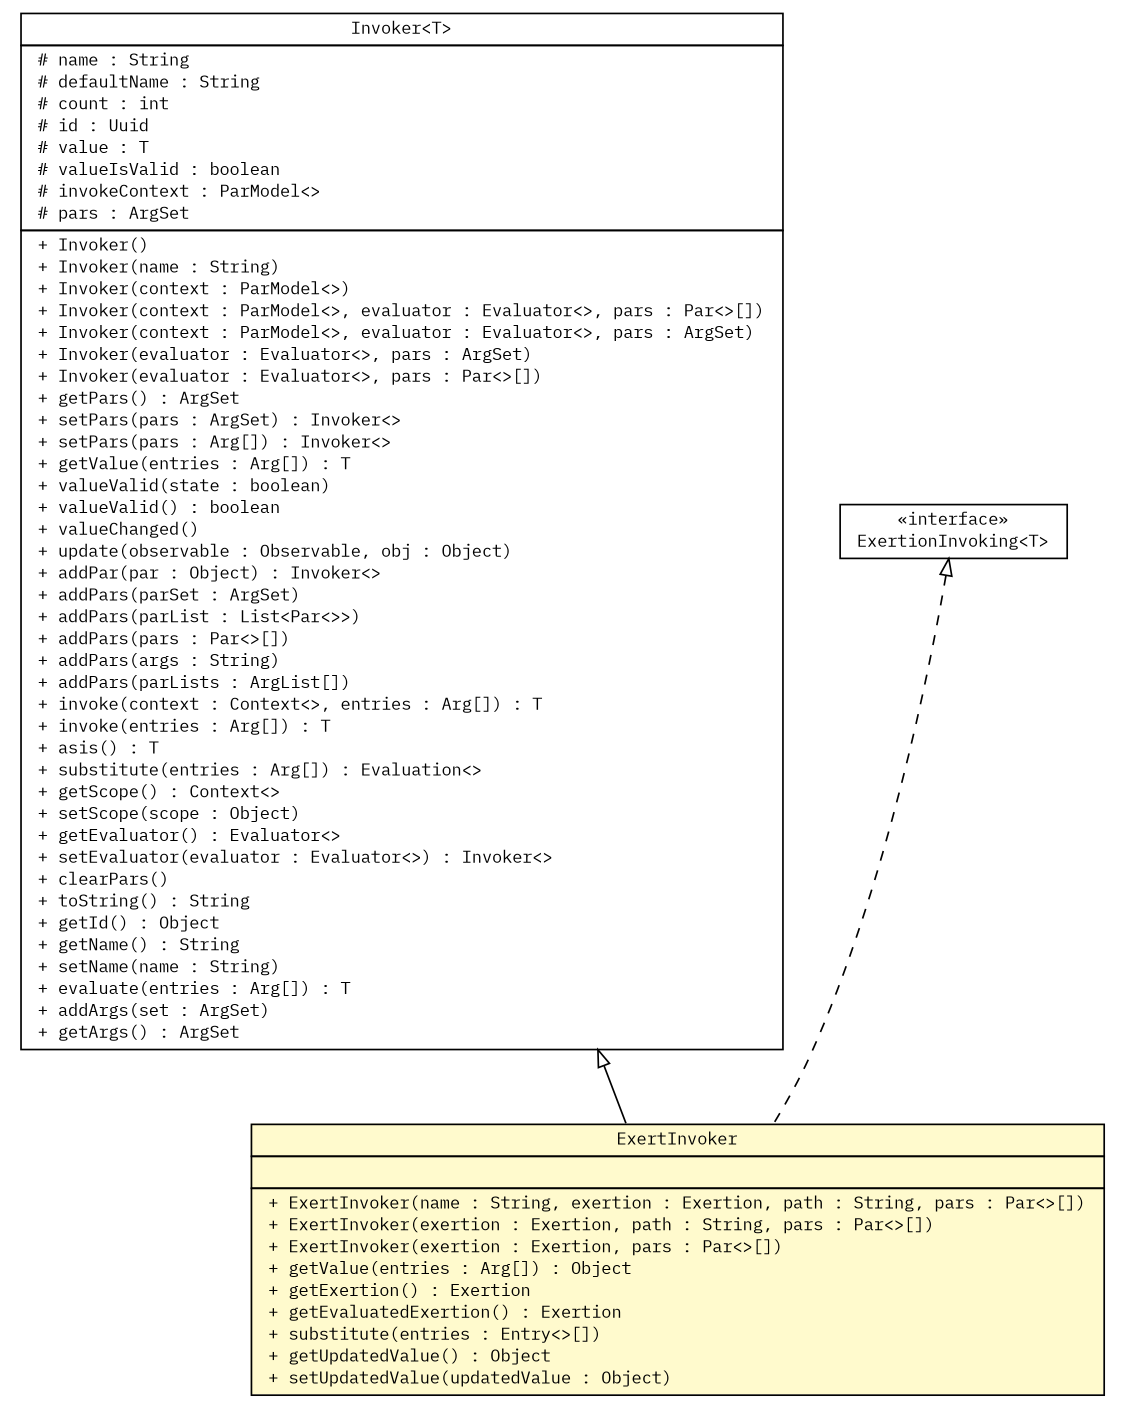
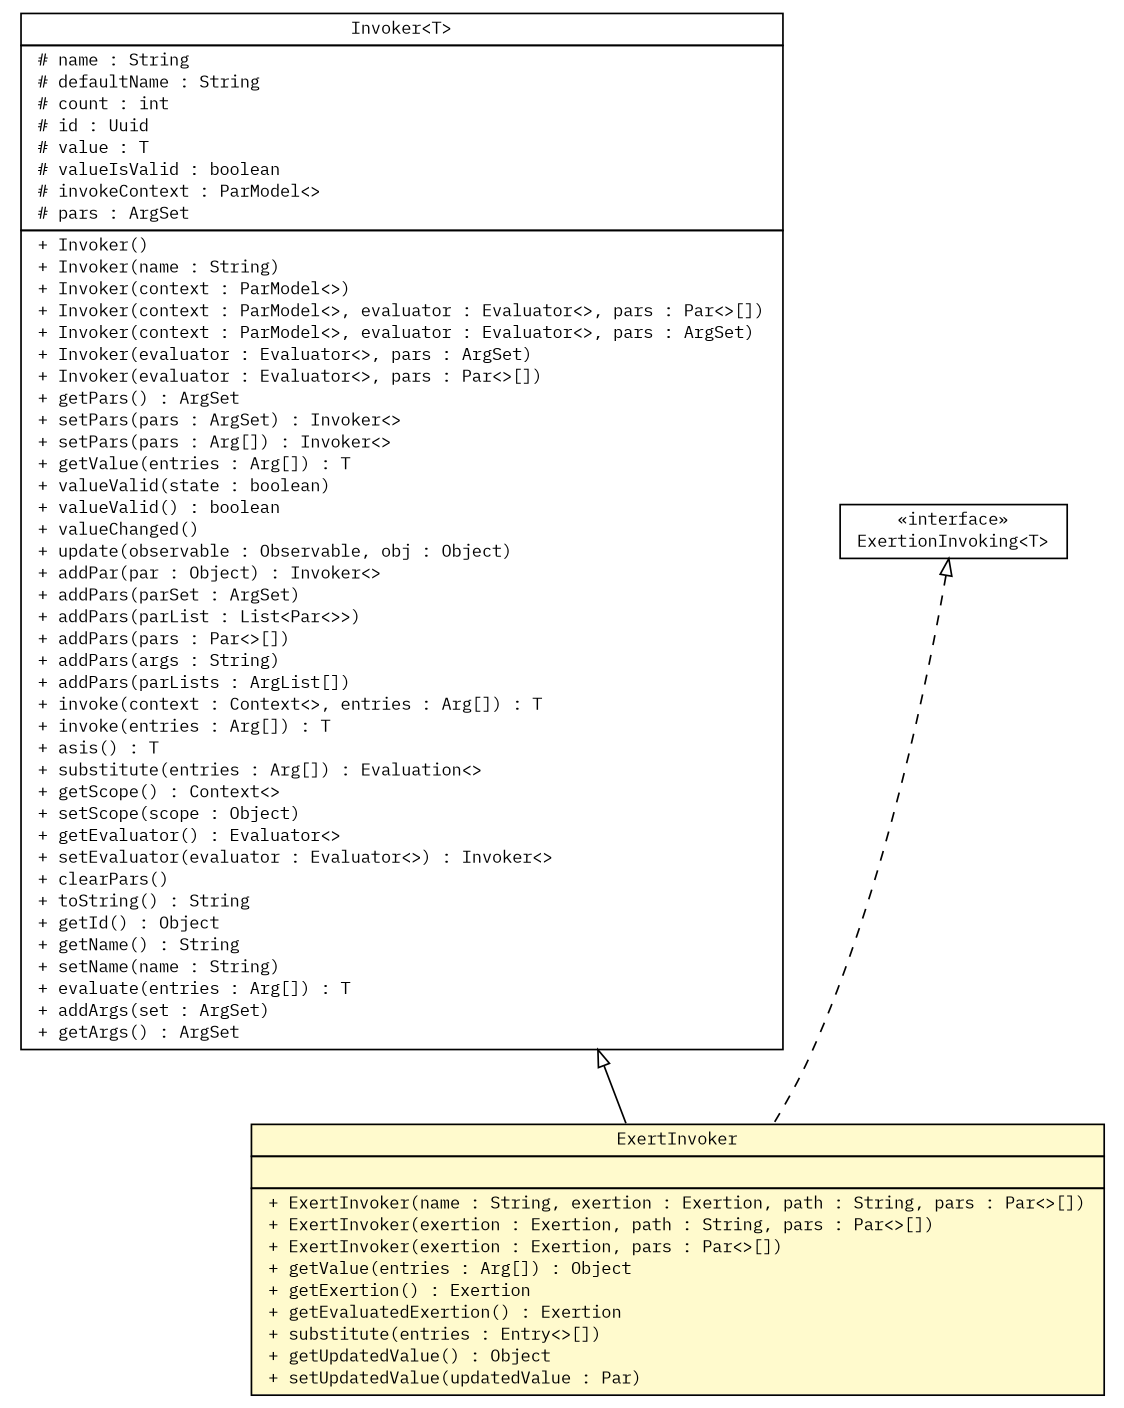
node "ExertInvoker": text "+ setUpdatedValue(updatedValue : Object)" -> "+ setUpdatedValue(updatedValue : Par)"
